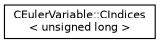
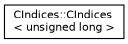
node "CEulerVariable::CIndices < unsigned long >": label "CEulerVariable::CIndices < unsigned long >" -> "CIndices::CIndices < unsigned long >"
